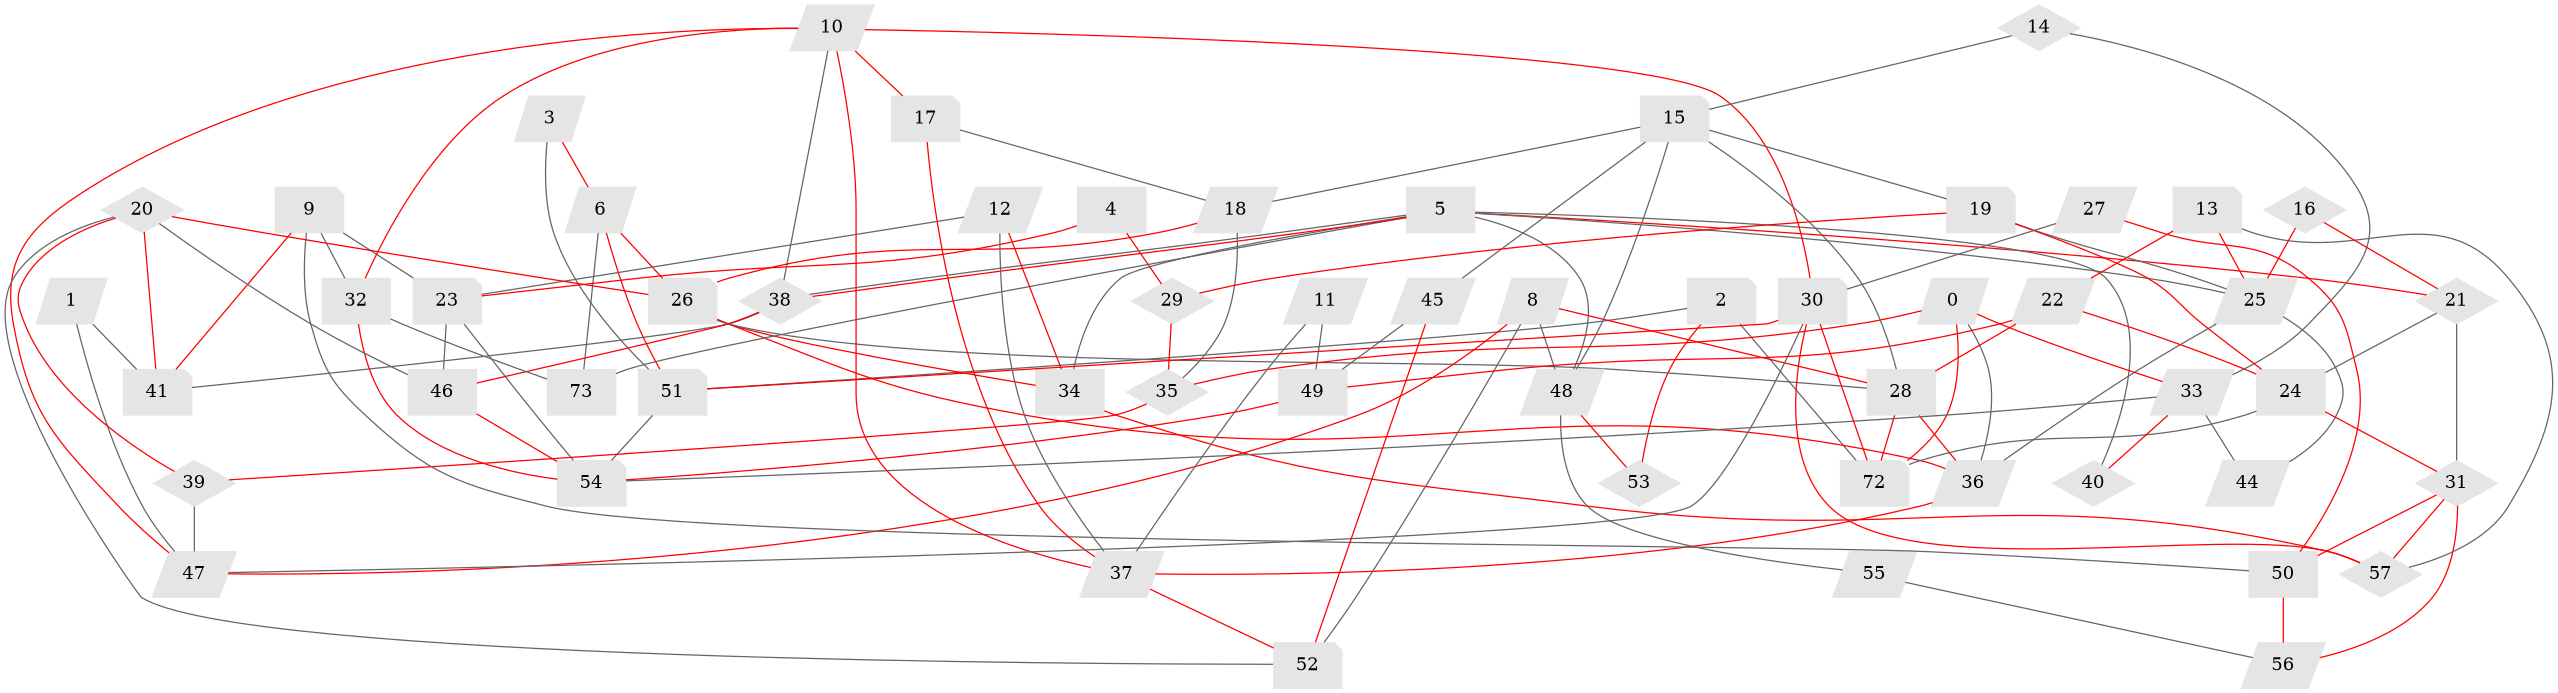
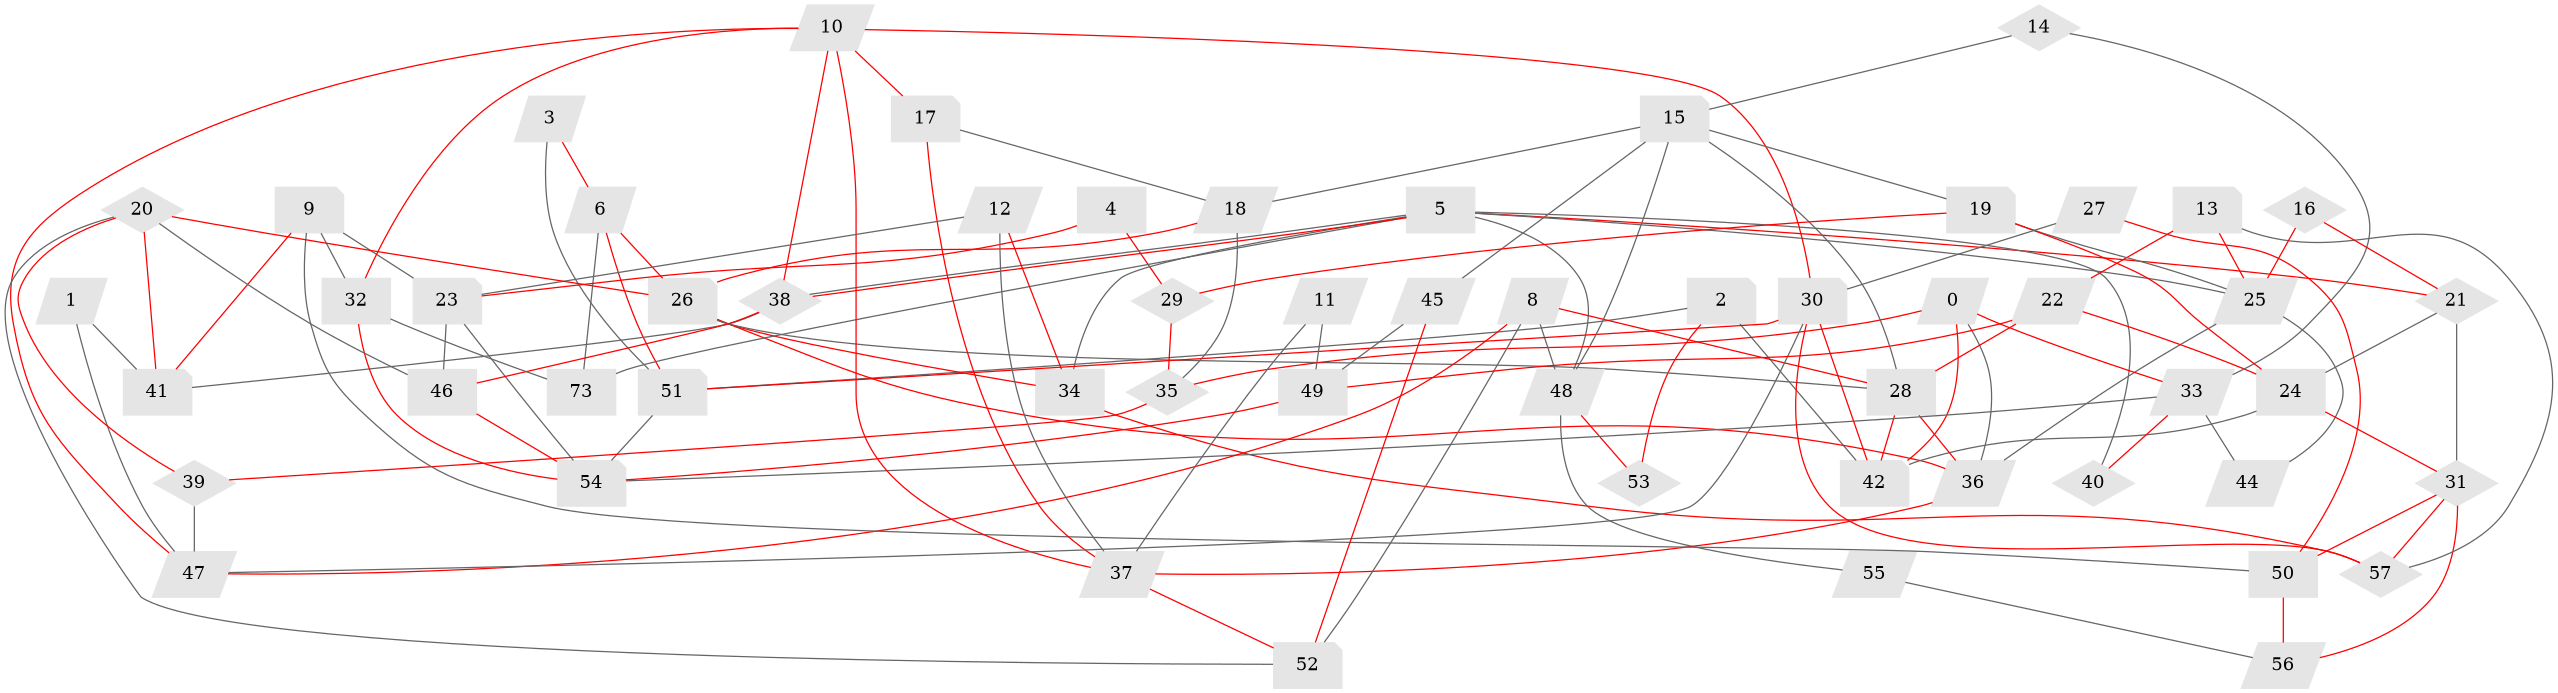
edge "10" -- "38": color gray40 -> red
node "72": label "72" -> "42"
